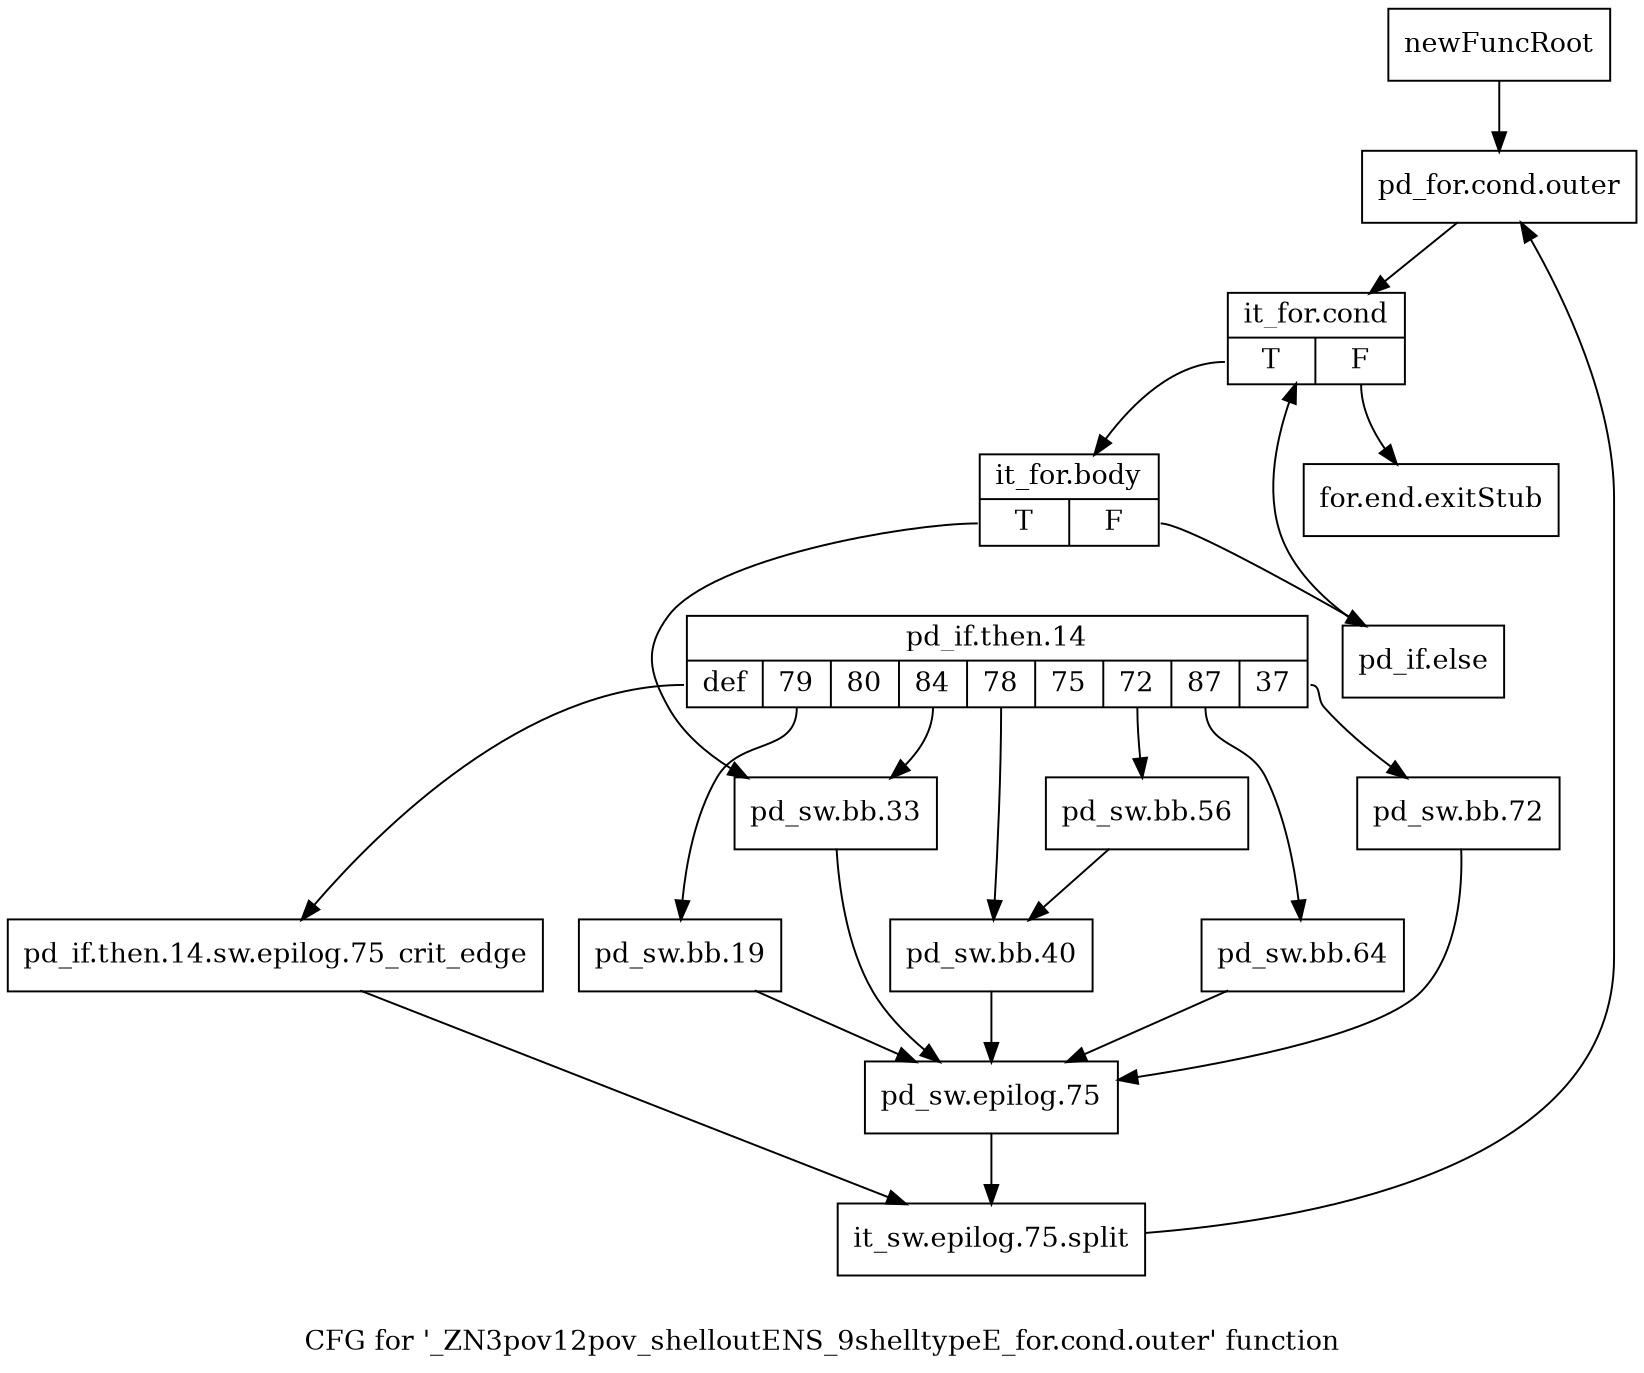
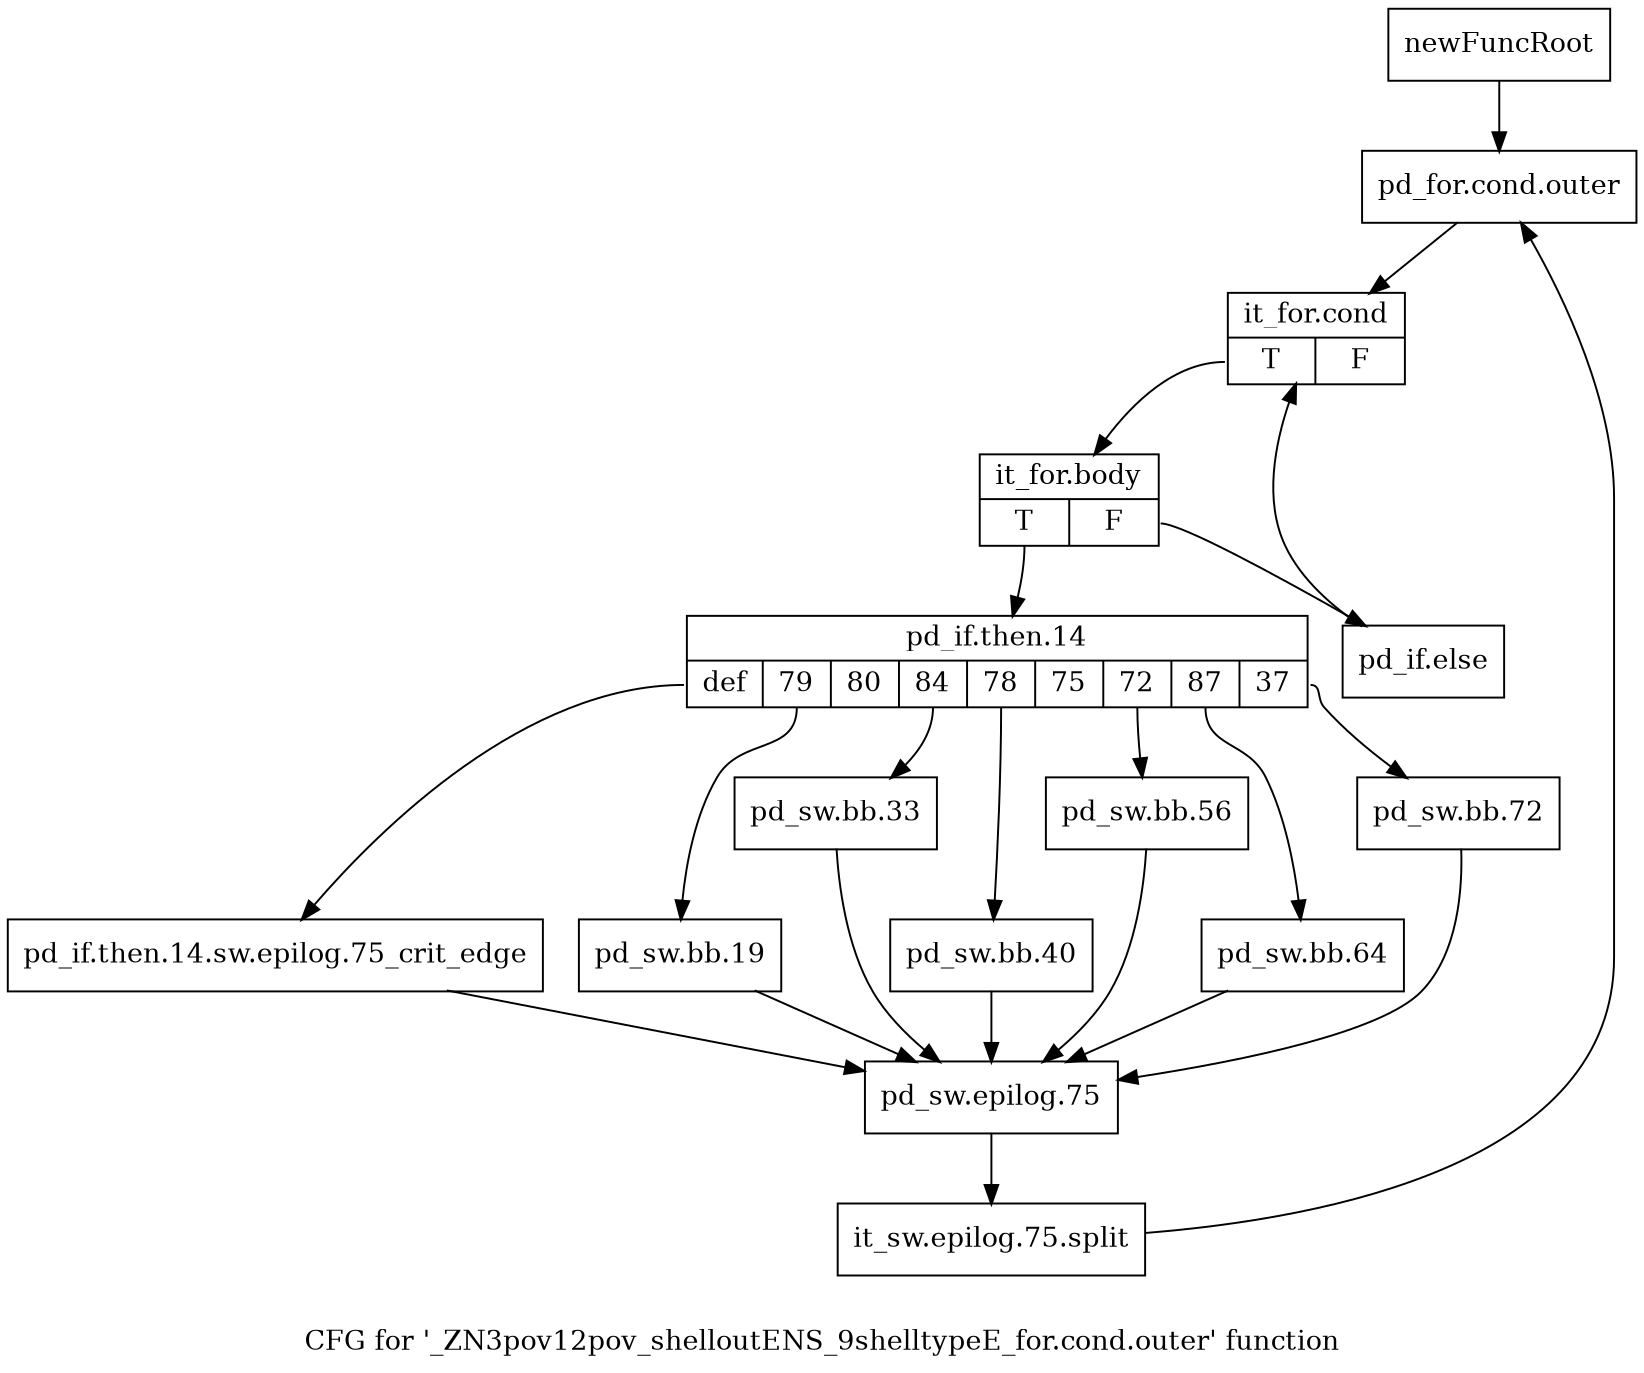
node "for.end.exitStub": removed
edge "it_for.body" -> "pd_sw.bb.33": now "it_for.body" -> "pd_if.then.14"
edge "pd_sw.bb.56" -> "pd_sw.bb.40": now "pd_sw.bb.56" -> "pd_sw.epilog.75"
edge "pd_if.then.14.sw.epilog.75_crit_edge" -> "it_sw.epilog.75.split": now "pd_if.then.14.sw.epilog.75_crit_edge" -> "pd_sw.epilog.75"
